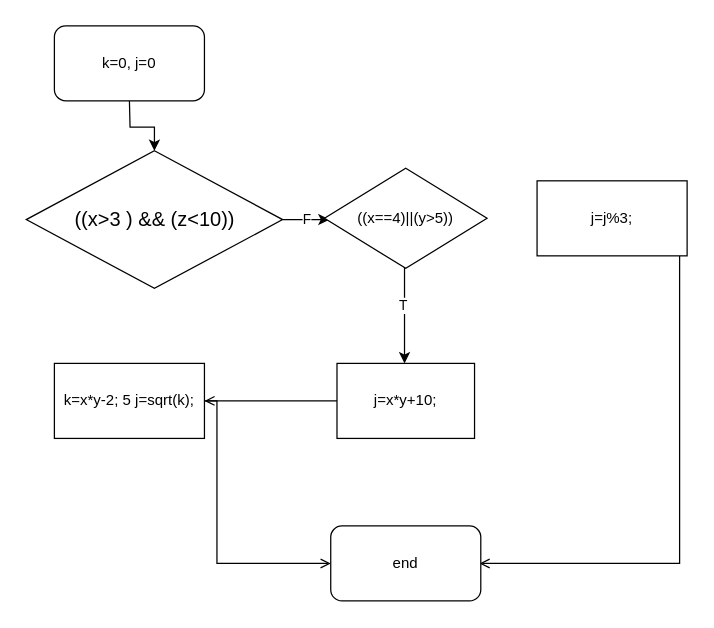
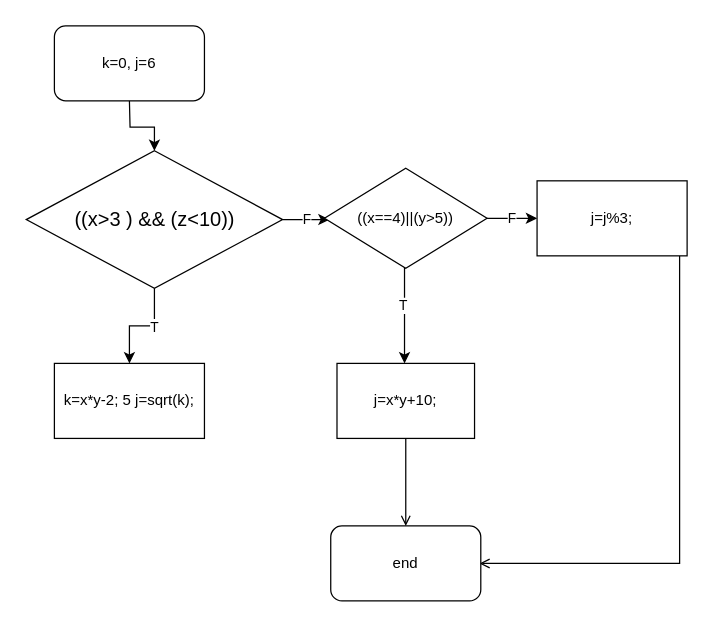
node "k=0, j=0": label "k=0, j=0" -> "k=0, j=6"
edge "((x==4)||(y>5))" -> "j=j%3;": added, label "F"
edge "((x>3 ) && (z<10))" -> "k=x*y-2; 5 j=sqrt(k);": added, label "T"
edge "j=x*y+10;" -> "k=x*y-2; 5 j=sqrt(k);": now "j=x*y+10;" -> "end"
edge "k=x*y-2; 5 j=sqrt(k);" -> "end": removed
